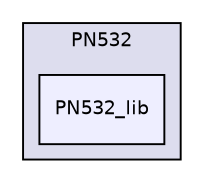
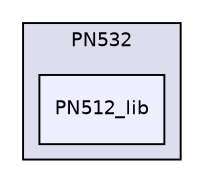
node "PN532_lib": label "PN532_lib" -> "PN512_lib"
